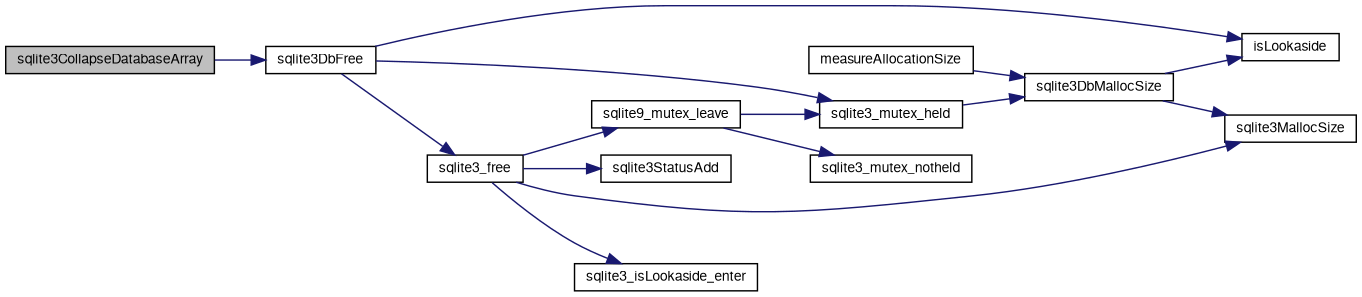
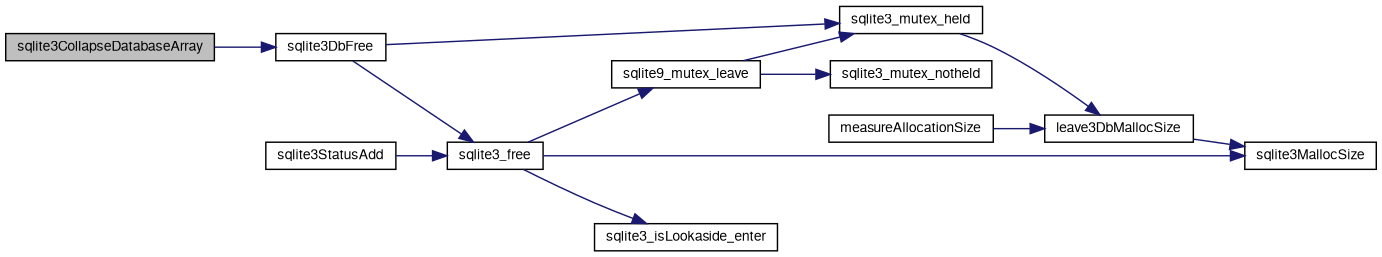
node "isLookaside": removed
node "sqlite3DbMallocSize": label "sqlite3DbMallocSize" -> "leave3DbMallocSize"
edge "sqlite3_free" -> "sqlite3StatusAdd": reversed
